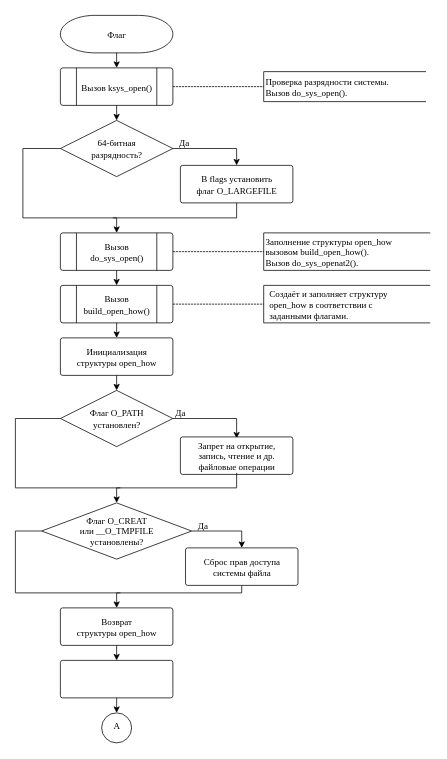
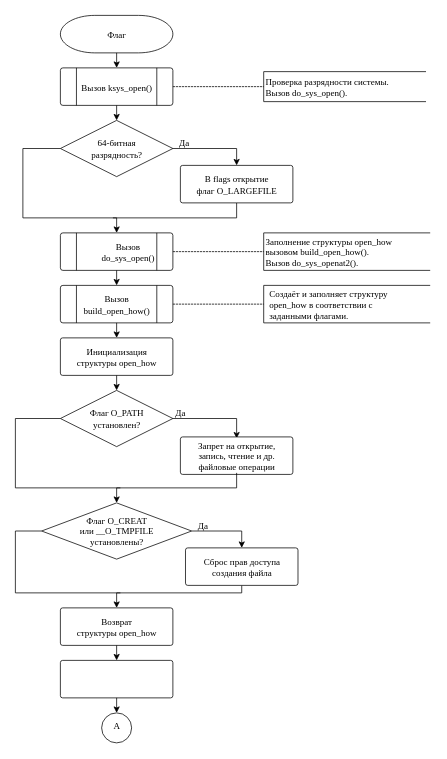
node "В flags установить флаг O_LARGEFILE": label "В flags установить флаг O_LARGEFILE" -> "В flags открытие флаг O_LARGEFILE"
node "Вызов do_sys_open()": moved (117, 252) -> (128, 252)
node "Сброс прав доступа системы файла": label "Сброс прав доступа системы файла" -> "Сброс прав доступа создания файла"
